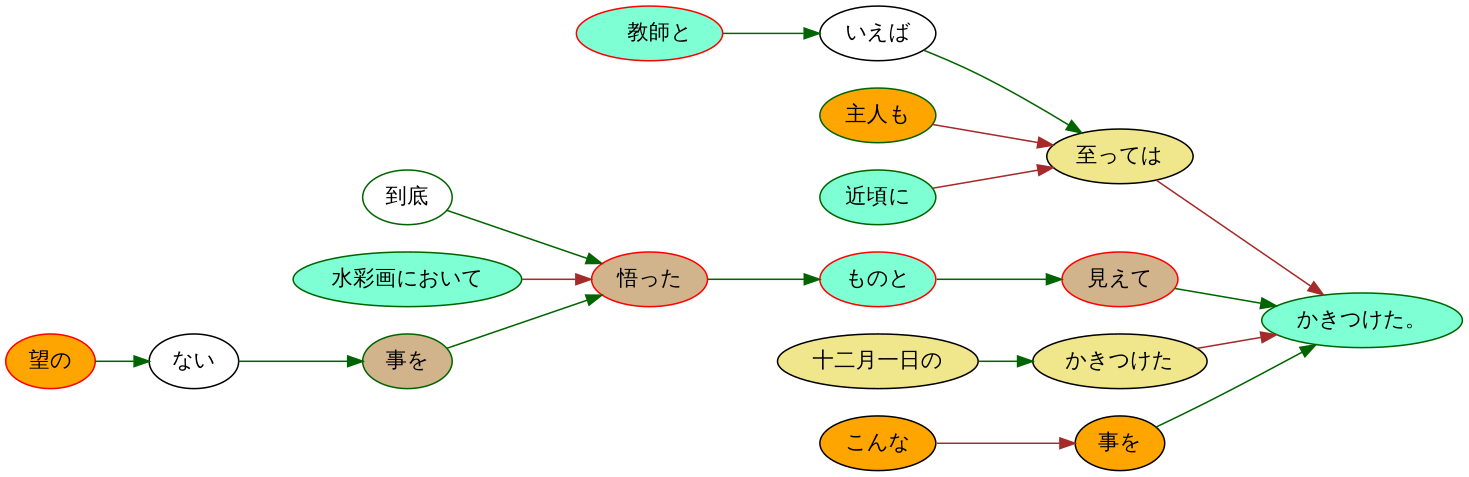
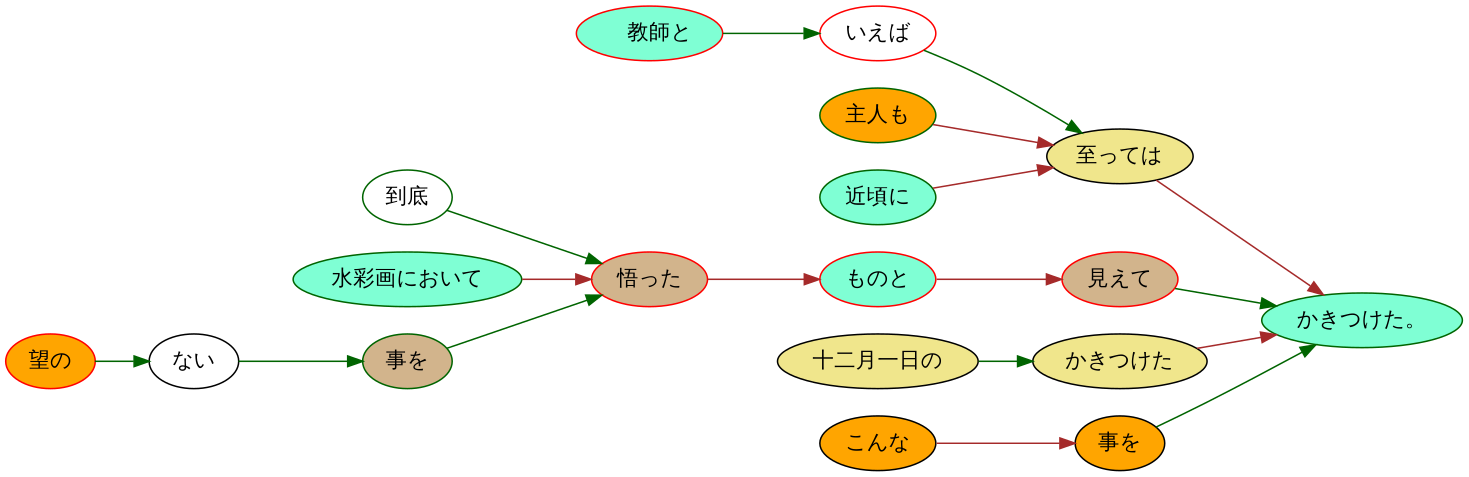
node "いえば": color black -> red
edge "悟った" -> "ものと": color darkgreen -> brown
edge "ものと" -> "見えて": color darkgreen -> brown
